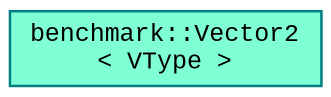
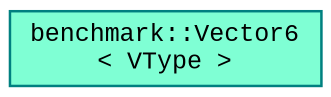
node "benchmark::Vector2 < VType >": label "benchmark::Vector2 < VType >" -> "benchmark::Vector6 < VType >"
